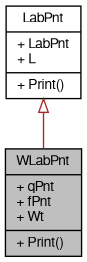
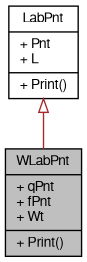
node "LabPnt": text "+ LabPnt" -> "+ Pnt"
